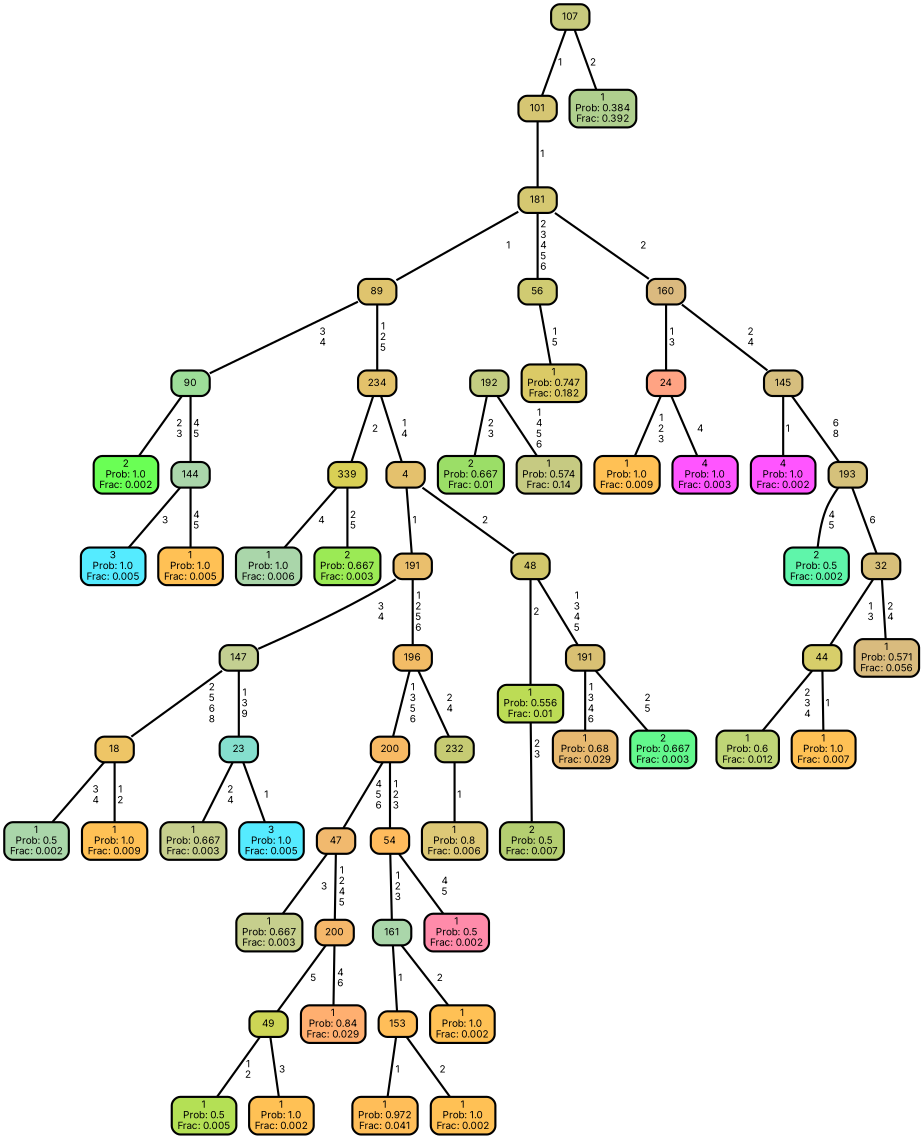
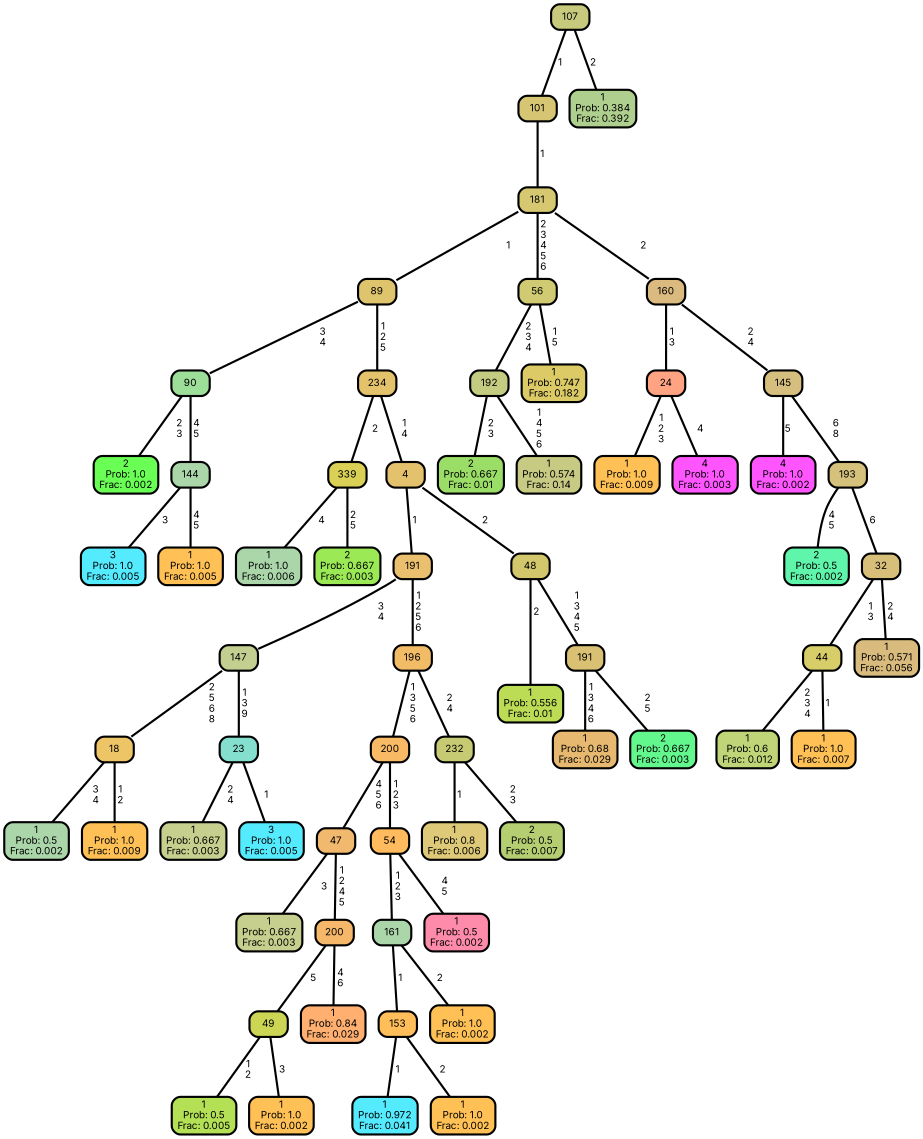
edge "56" -- "192": added, label "2 3 4"
edge "145" -- "4 Prob: 1.0 Frac: 0.002": label " 1" -> " 5"
edge "1 Prob: 0.556 Frac: 0.01" -- "2 Prob: 0.5 Frac: 0.007": now "232" -- "2 Prob: 0.5 Frac: 0.007"
node "1 Prob: 0.972 Frac: 0.041": fillcolor #ffbe59 -> #55ebff
